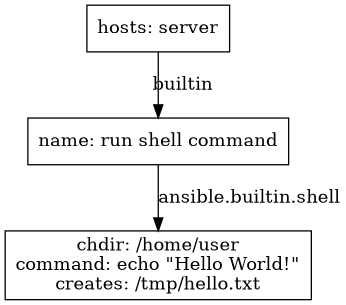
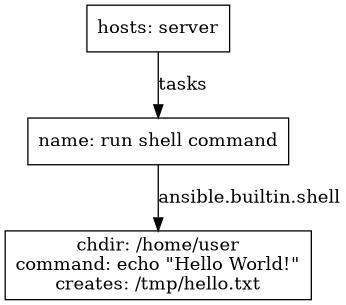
edge "hosts: server" -> "name: run shell command": label "builtin" -> "tasks"
